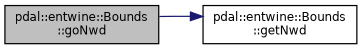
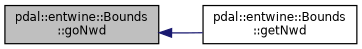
edge "pdal::entwine::Bounds ::goNwd" -> "pdal::entwine::Bounds ::getNwd": reversed
